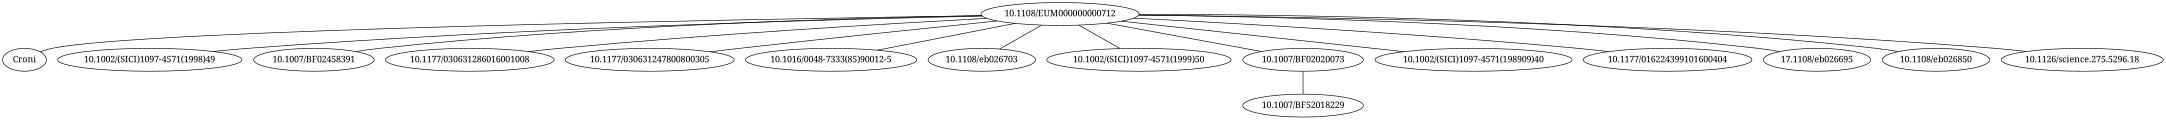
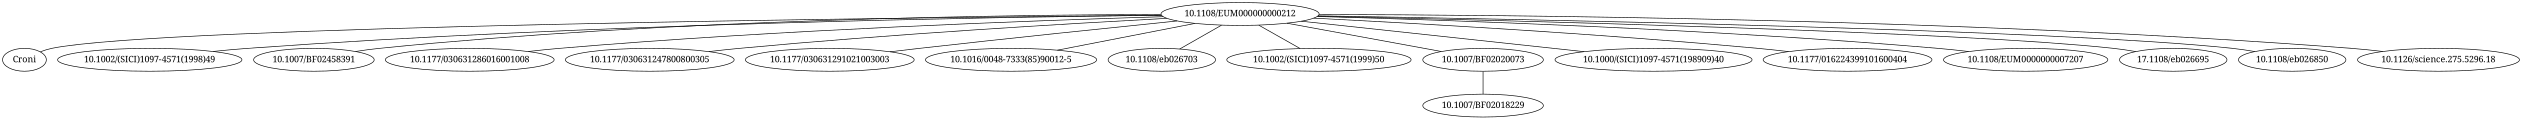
node "10.1108/EUM000000000712": label "10.1108/EUM000000000712" -> "10.1108/EUM000000000212"
node "10.1177/030631291021003003": added
node "10.1002/(SICI)1097-4571(198909)40": label "10.1002/(SICI)1097-4571(198909)40" -> "10.1000/(SICI)1097-4571(198909)40"
node "10.1108/EUM0000000007207": added
node "10.1007/BF52018229": label "10.1007/BF52018229" -> "10.1007/BF02018229"
